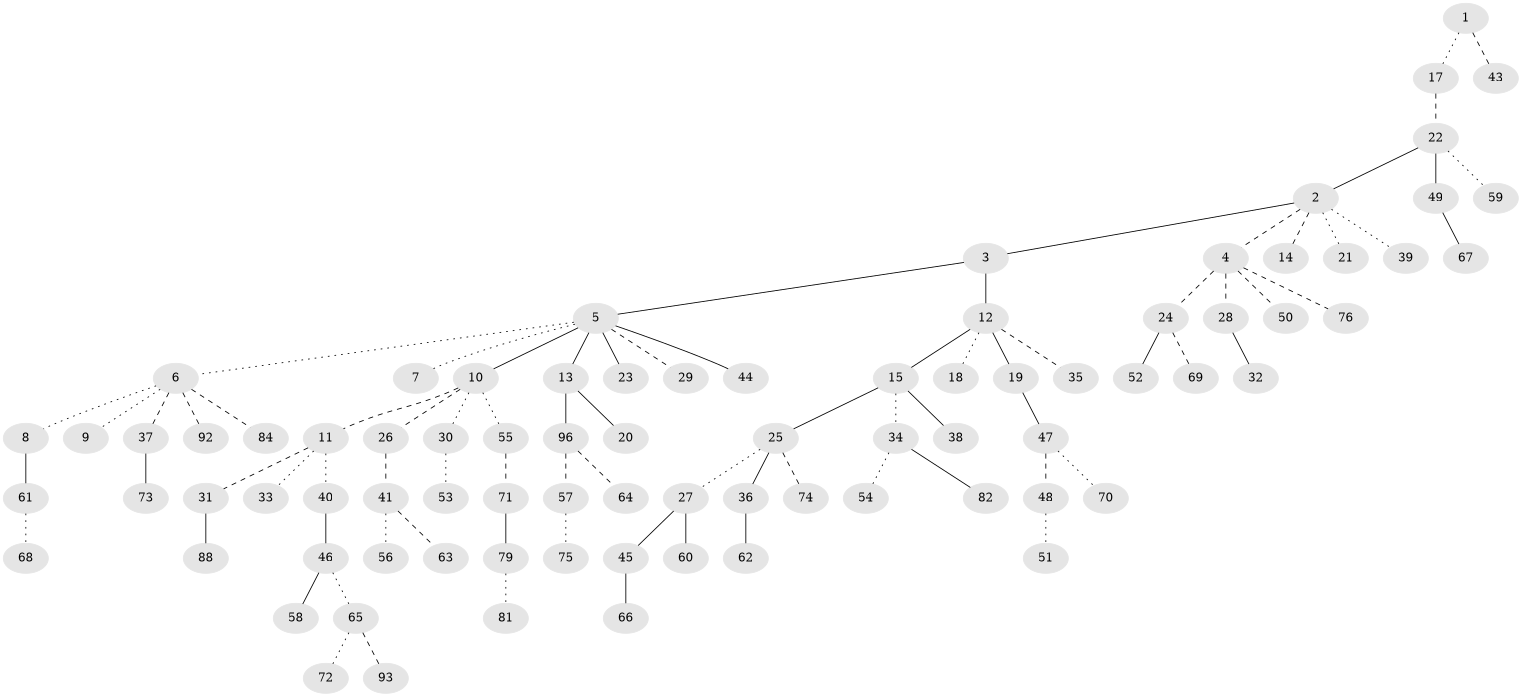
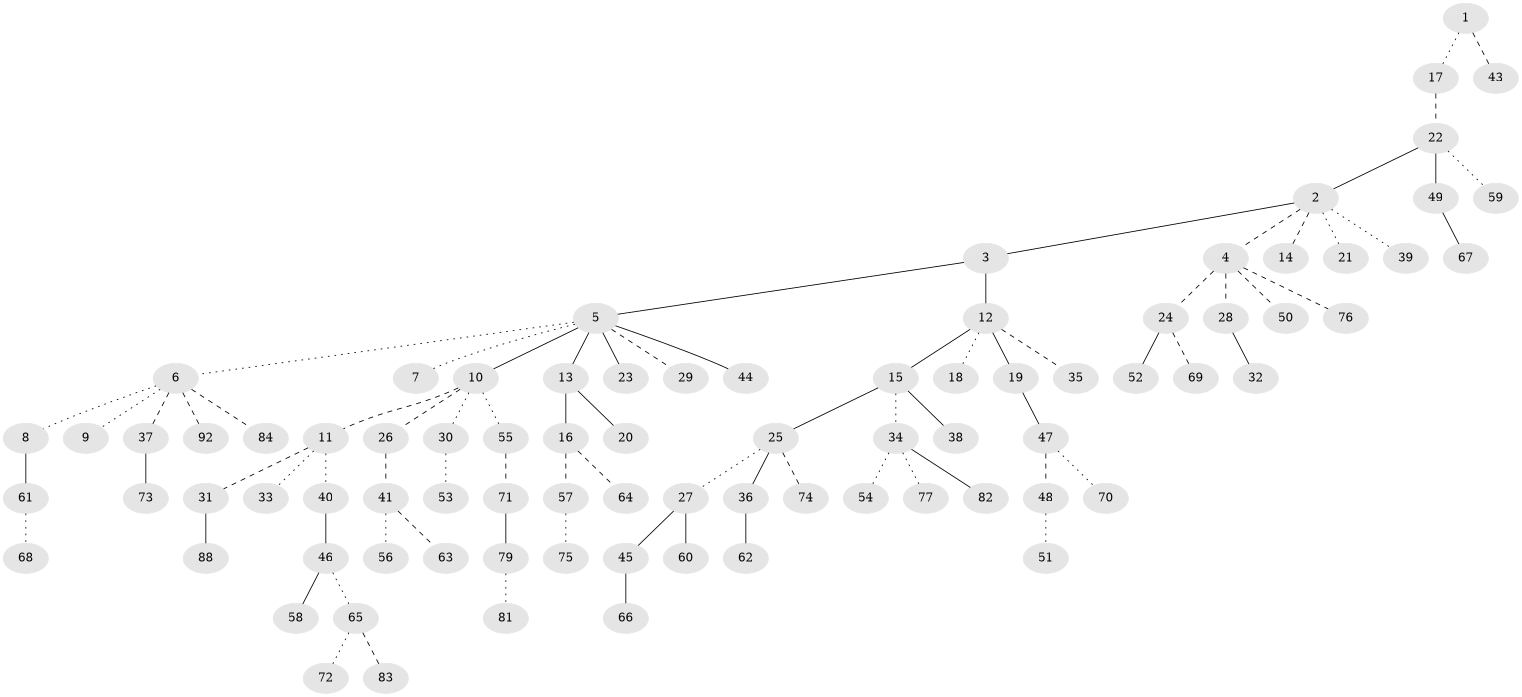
node "96": label "96" -> "16"
node "77": added
node "93": label "93" -> "83"
